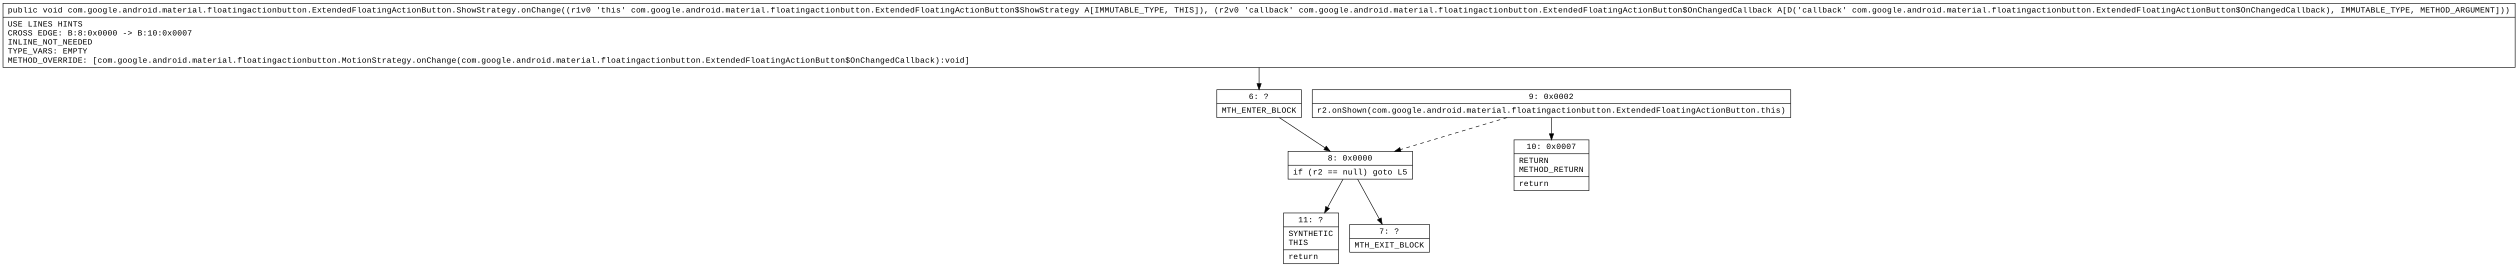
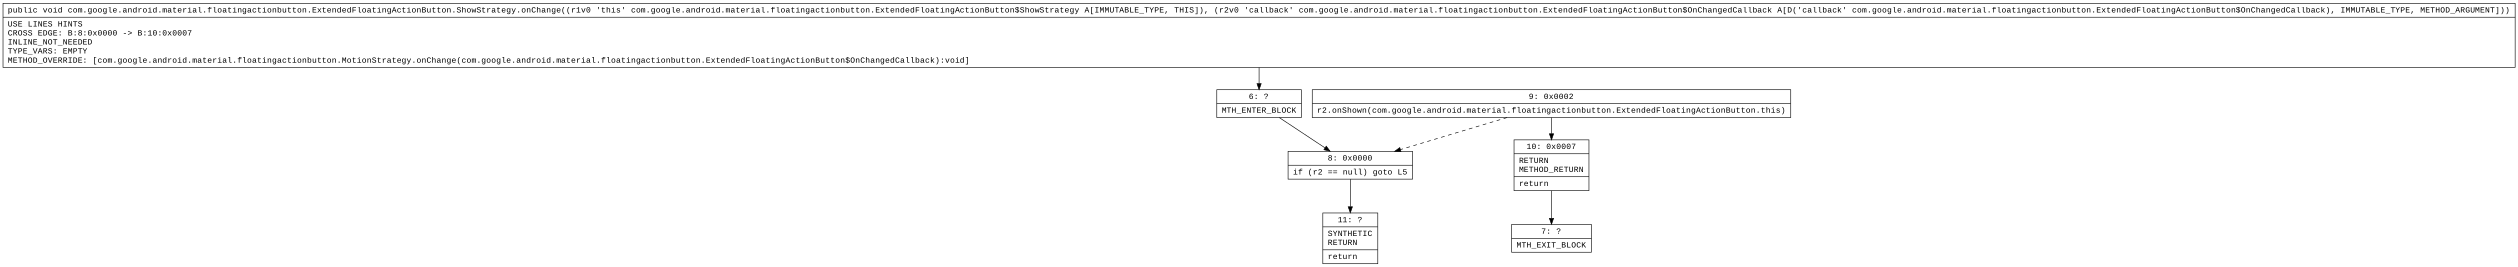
edge "8: 0x0000" -> "7: ?": now "10: 0x0007" -> "7: ?"
node "11: ?": text "THIS" -> "RETURN"
